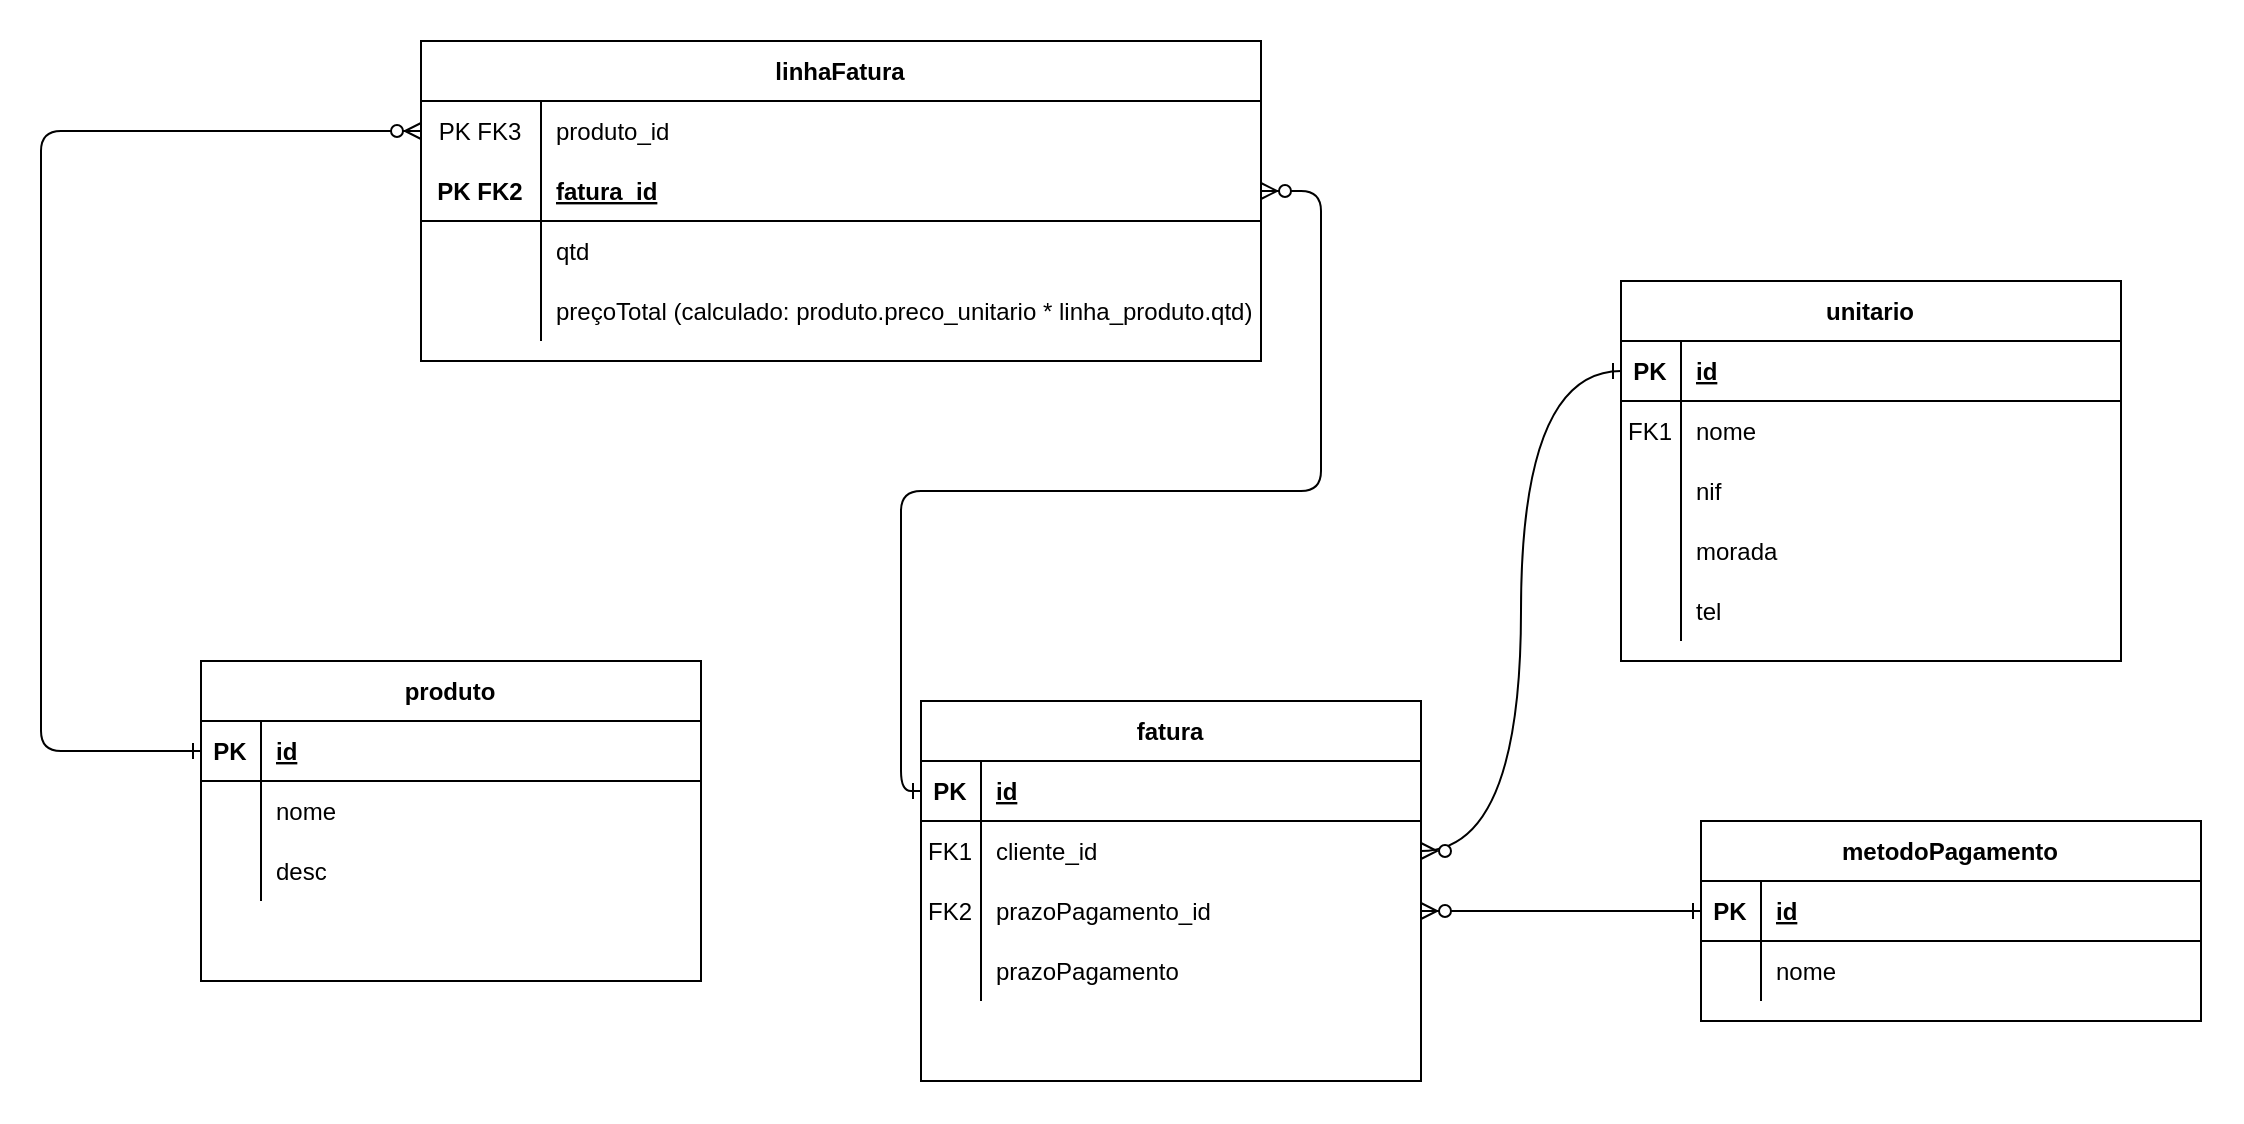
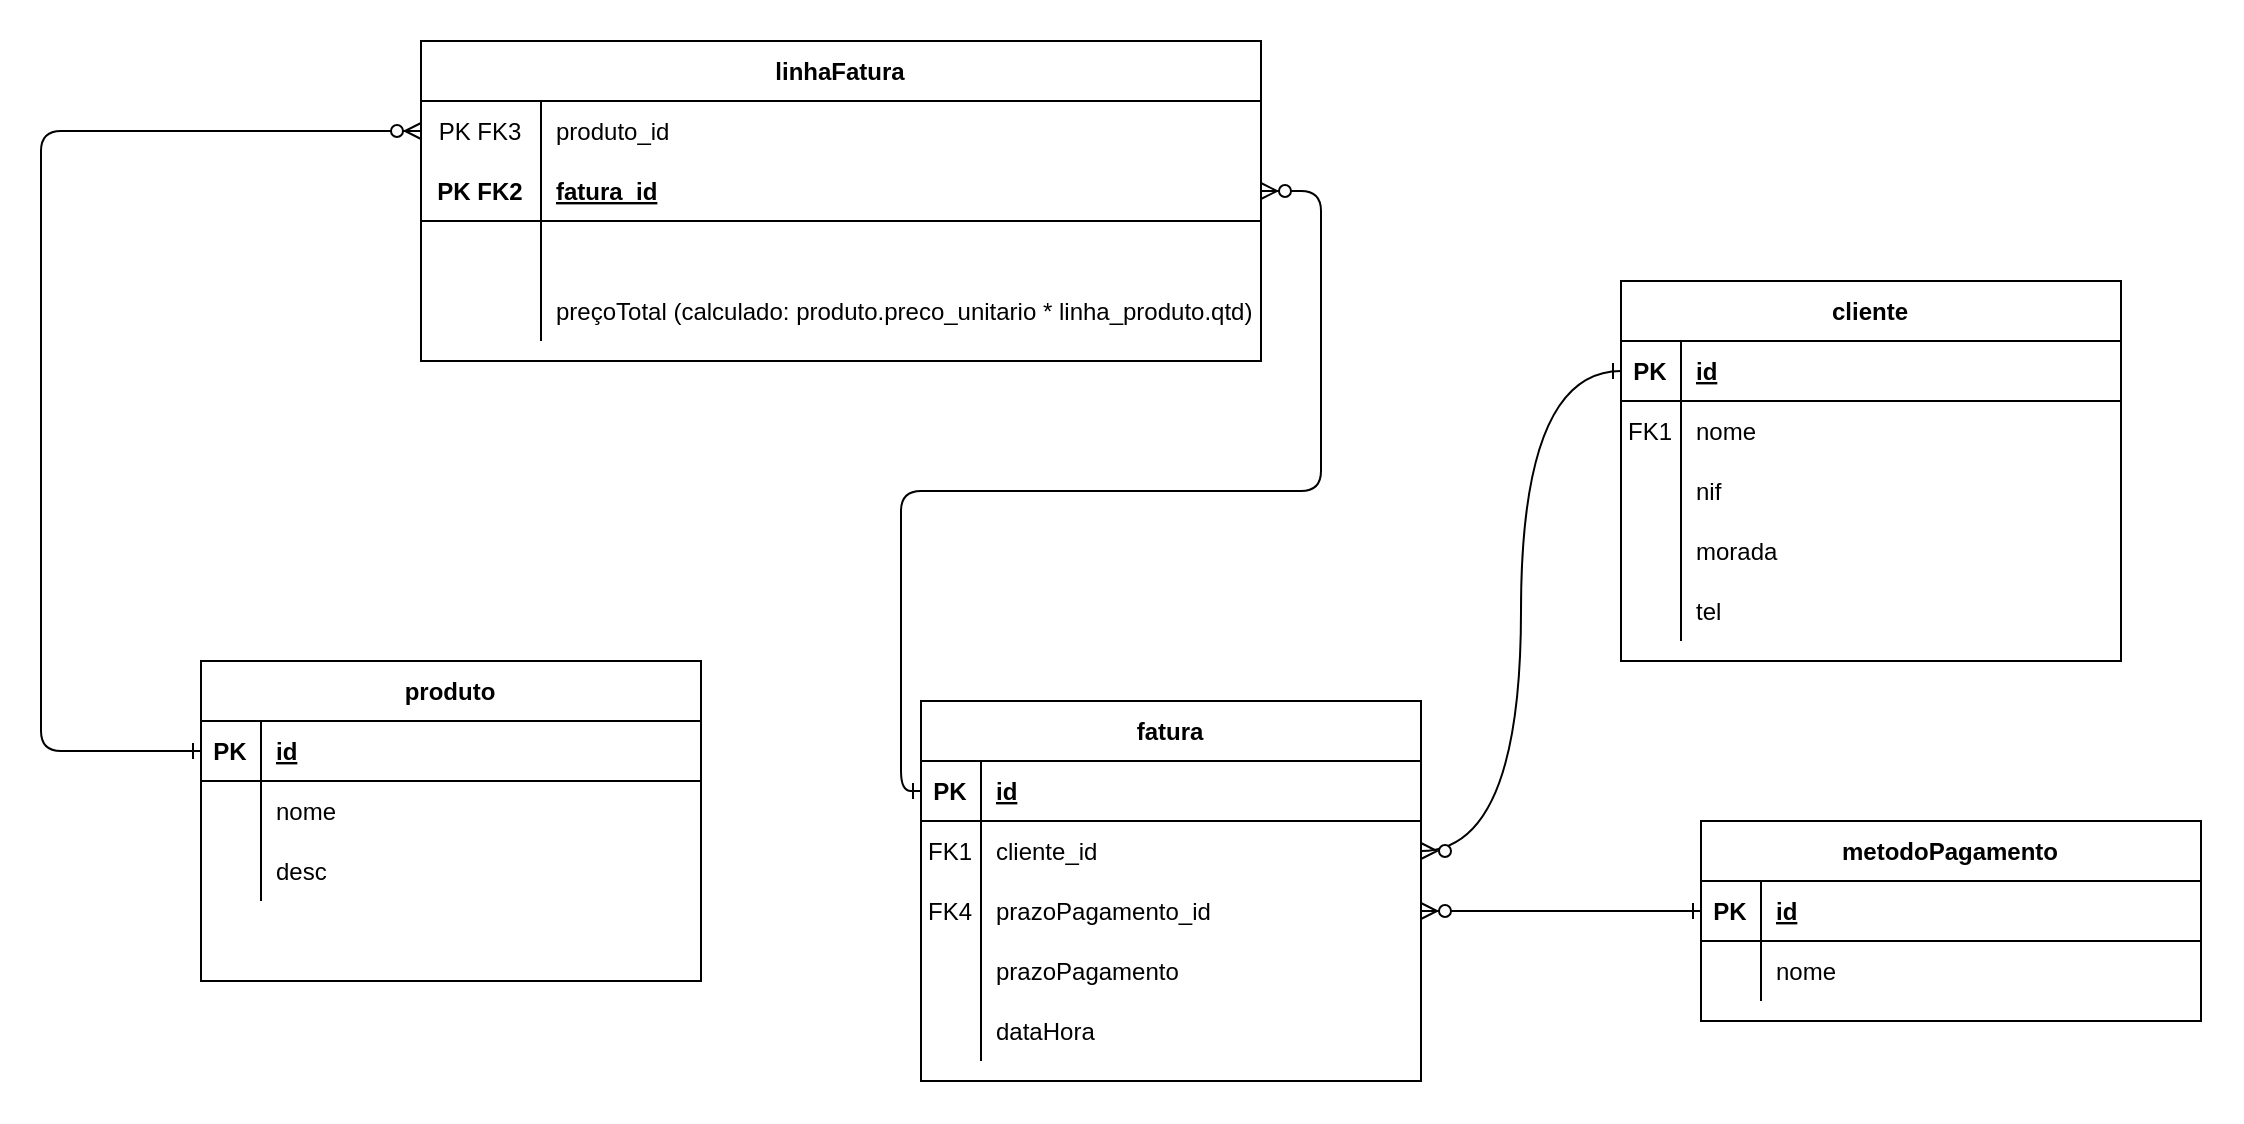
node "qtd": removed
node "unitario": label "unitario" -> "cliente"
node "FK2": label "FK2" -> "FK4"
node "dataHora": added
